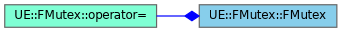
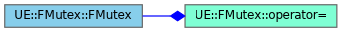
edge "UE::FMutex::operator=" -> "UE::FMutex::FMutex": reversed
